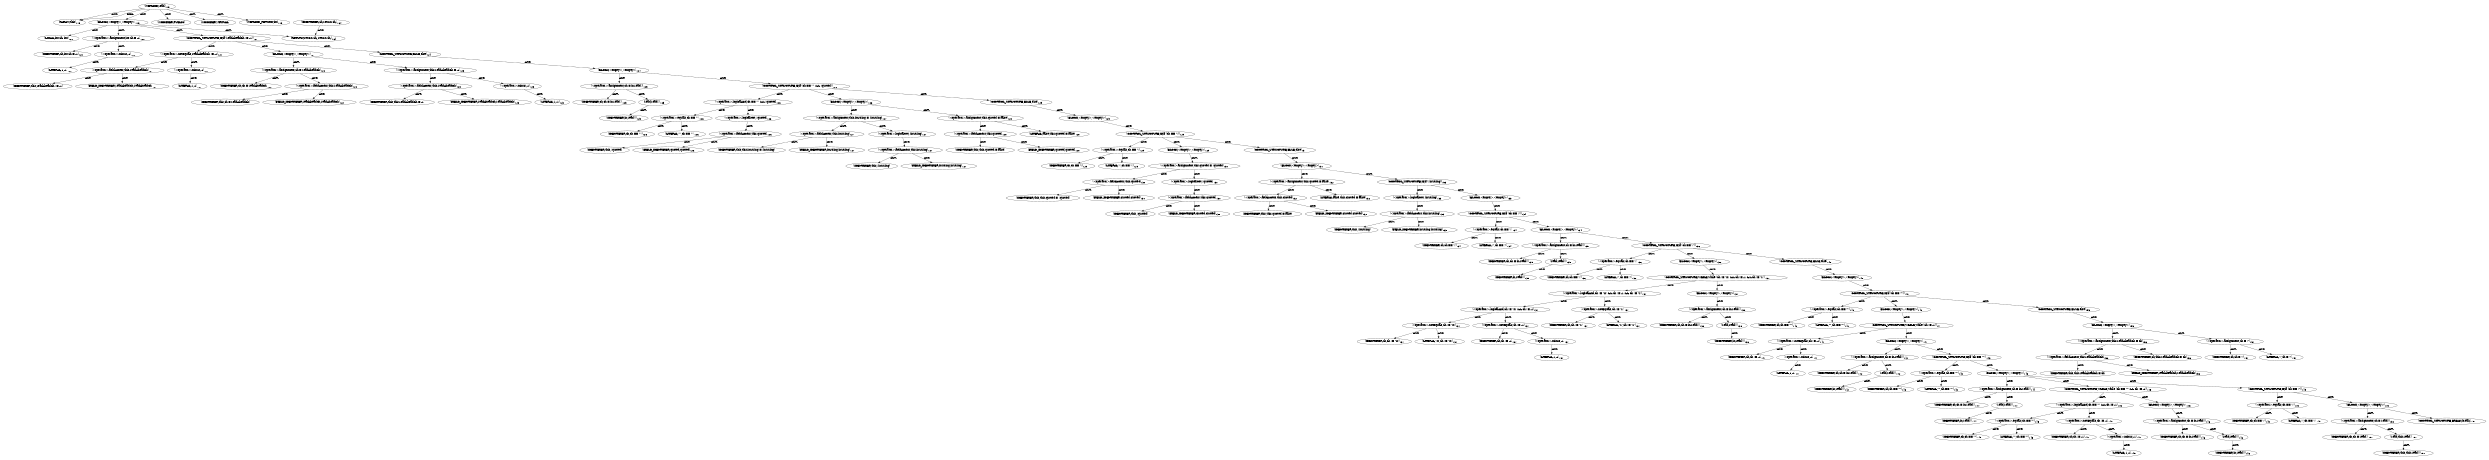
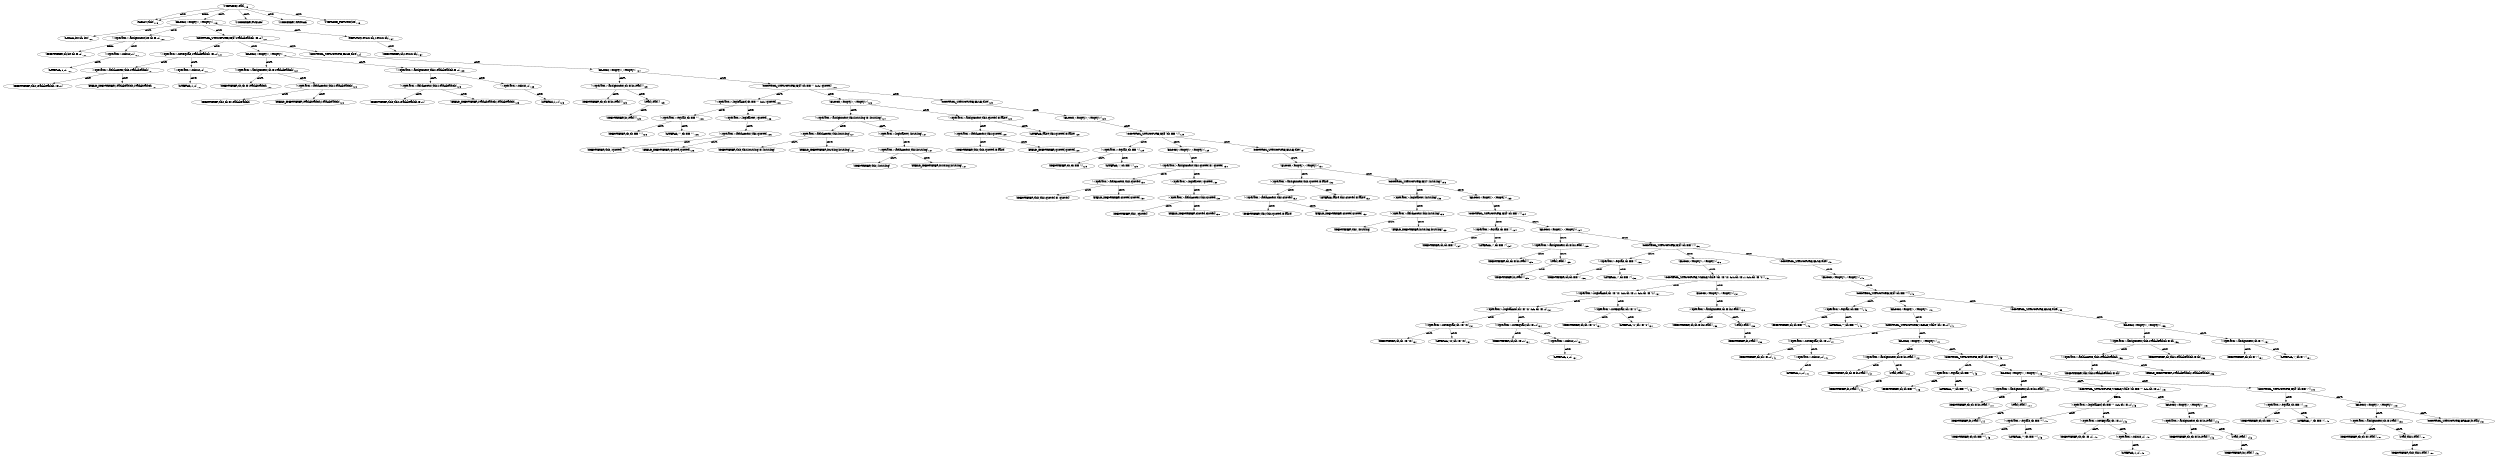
edge "(IDENTIFIER,ch,return ch;)" -> "(RETURN,return ch;,return ch;)": reversed
edge "(<operator>.assignment,int ch = -1)" -> "(IDENTIFIER,ch,int ch = -1)": label "AST: " -> "DDG: "
edge "(CONTROL_STRUCTURE,WHILE,while (ch == '*' && ch != -1))" -> "(<operator>.logicalAnd,ch == '*' && ch != -1)": label "AST: " -> "DDG: "
